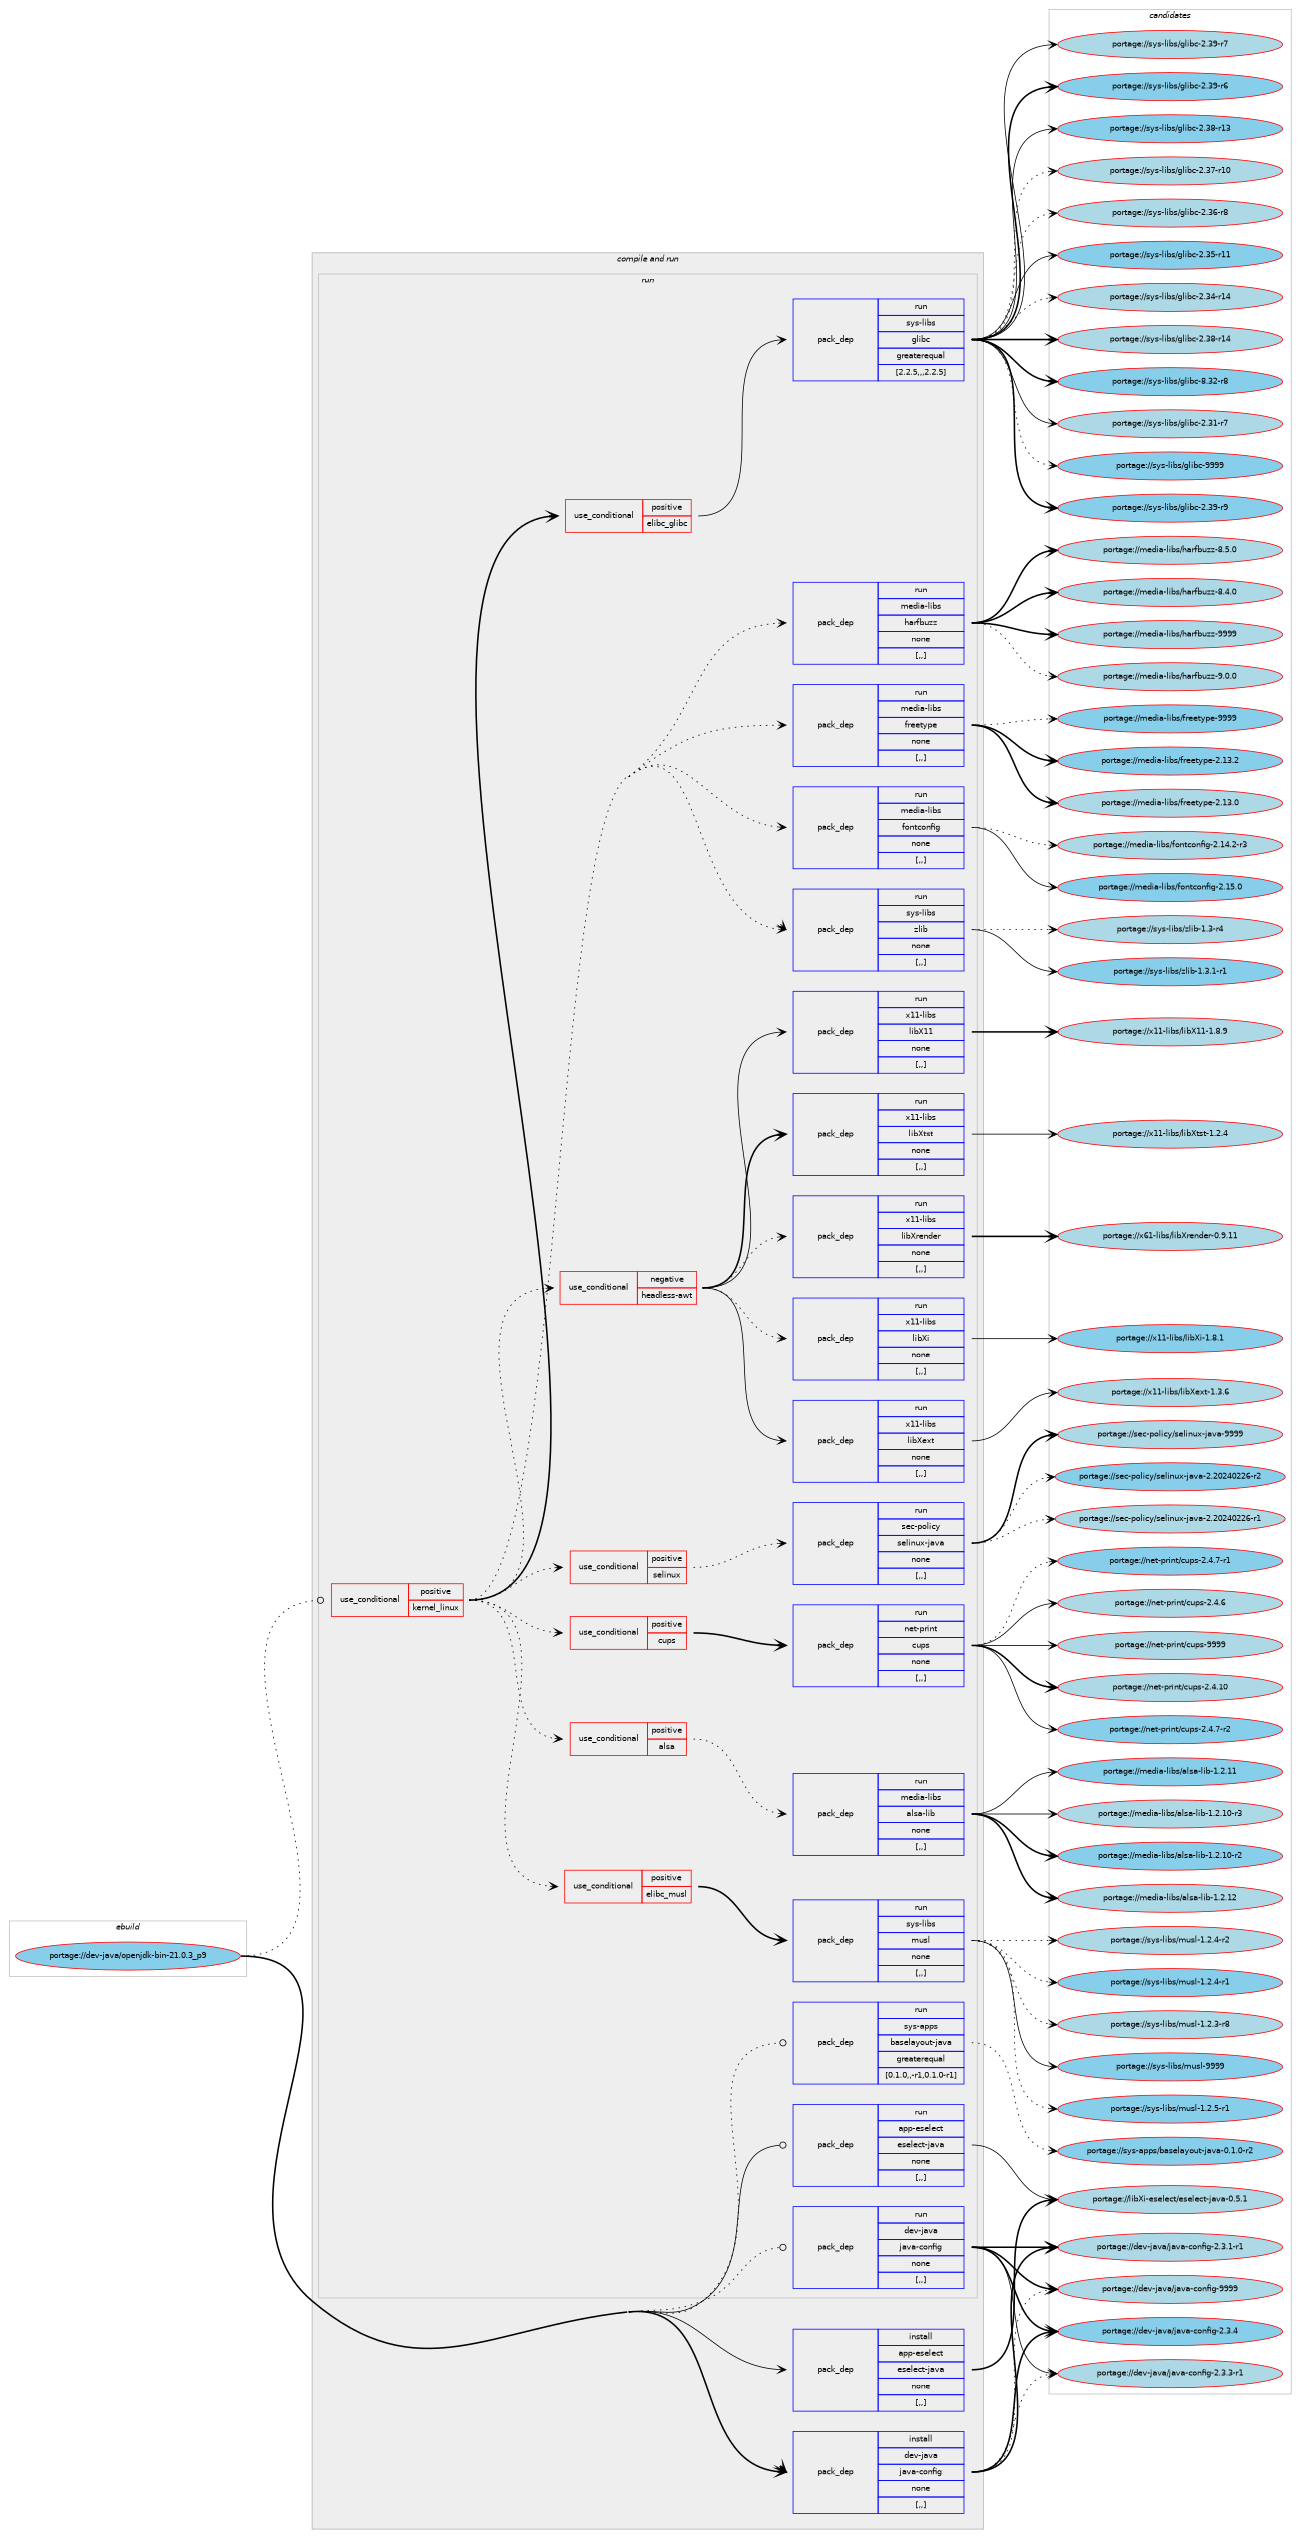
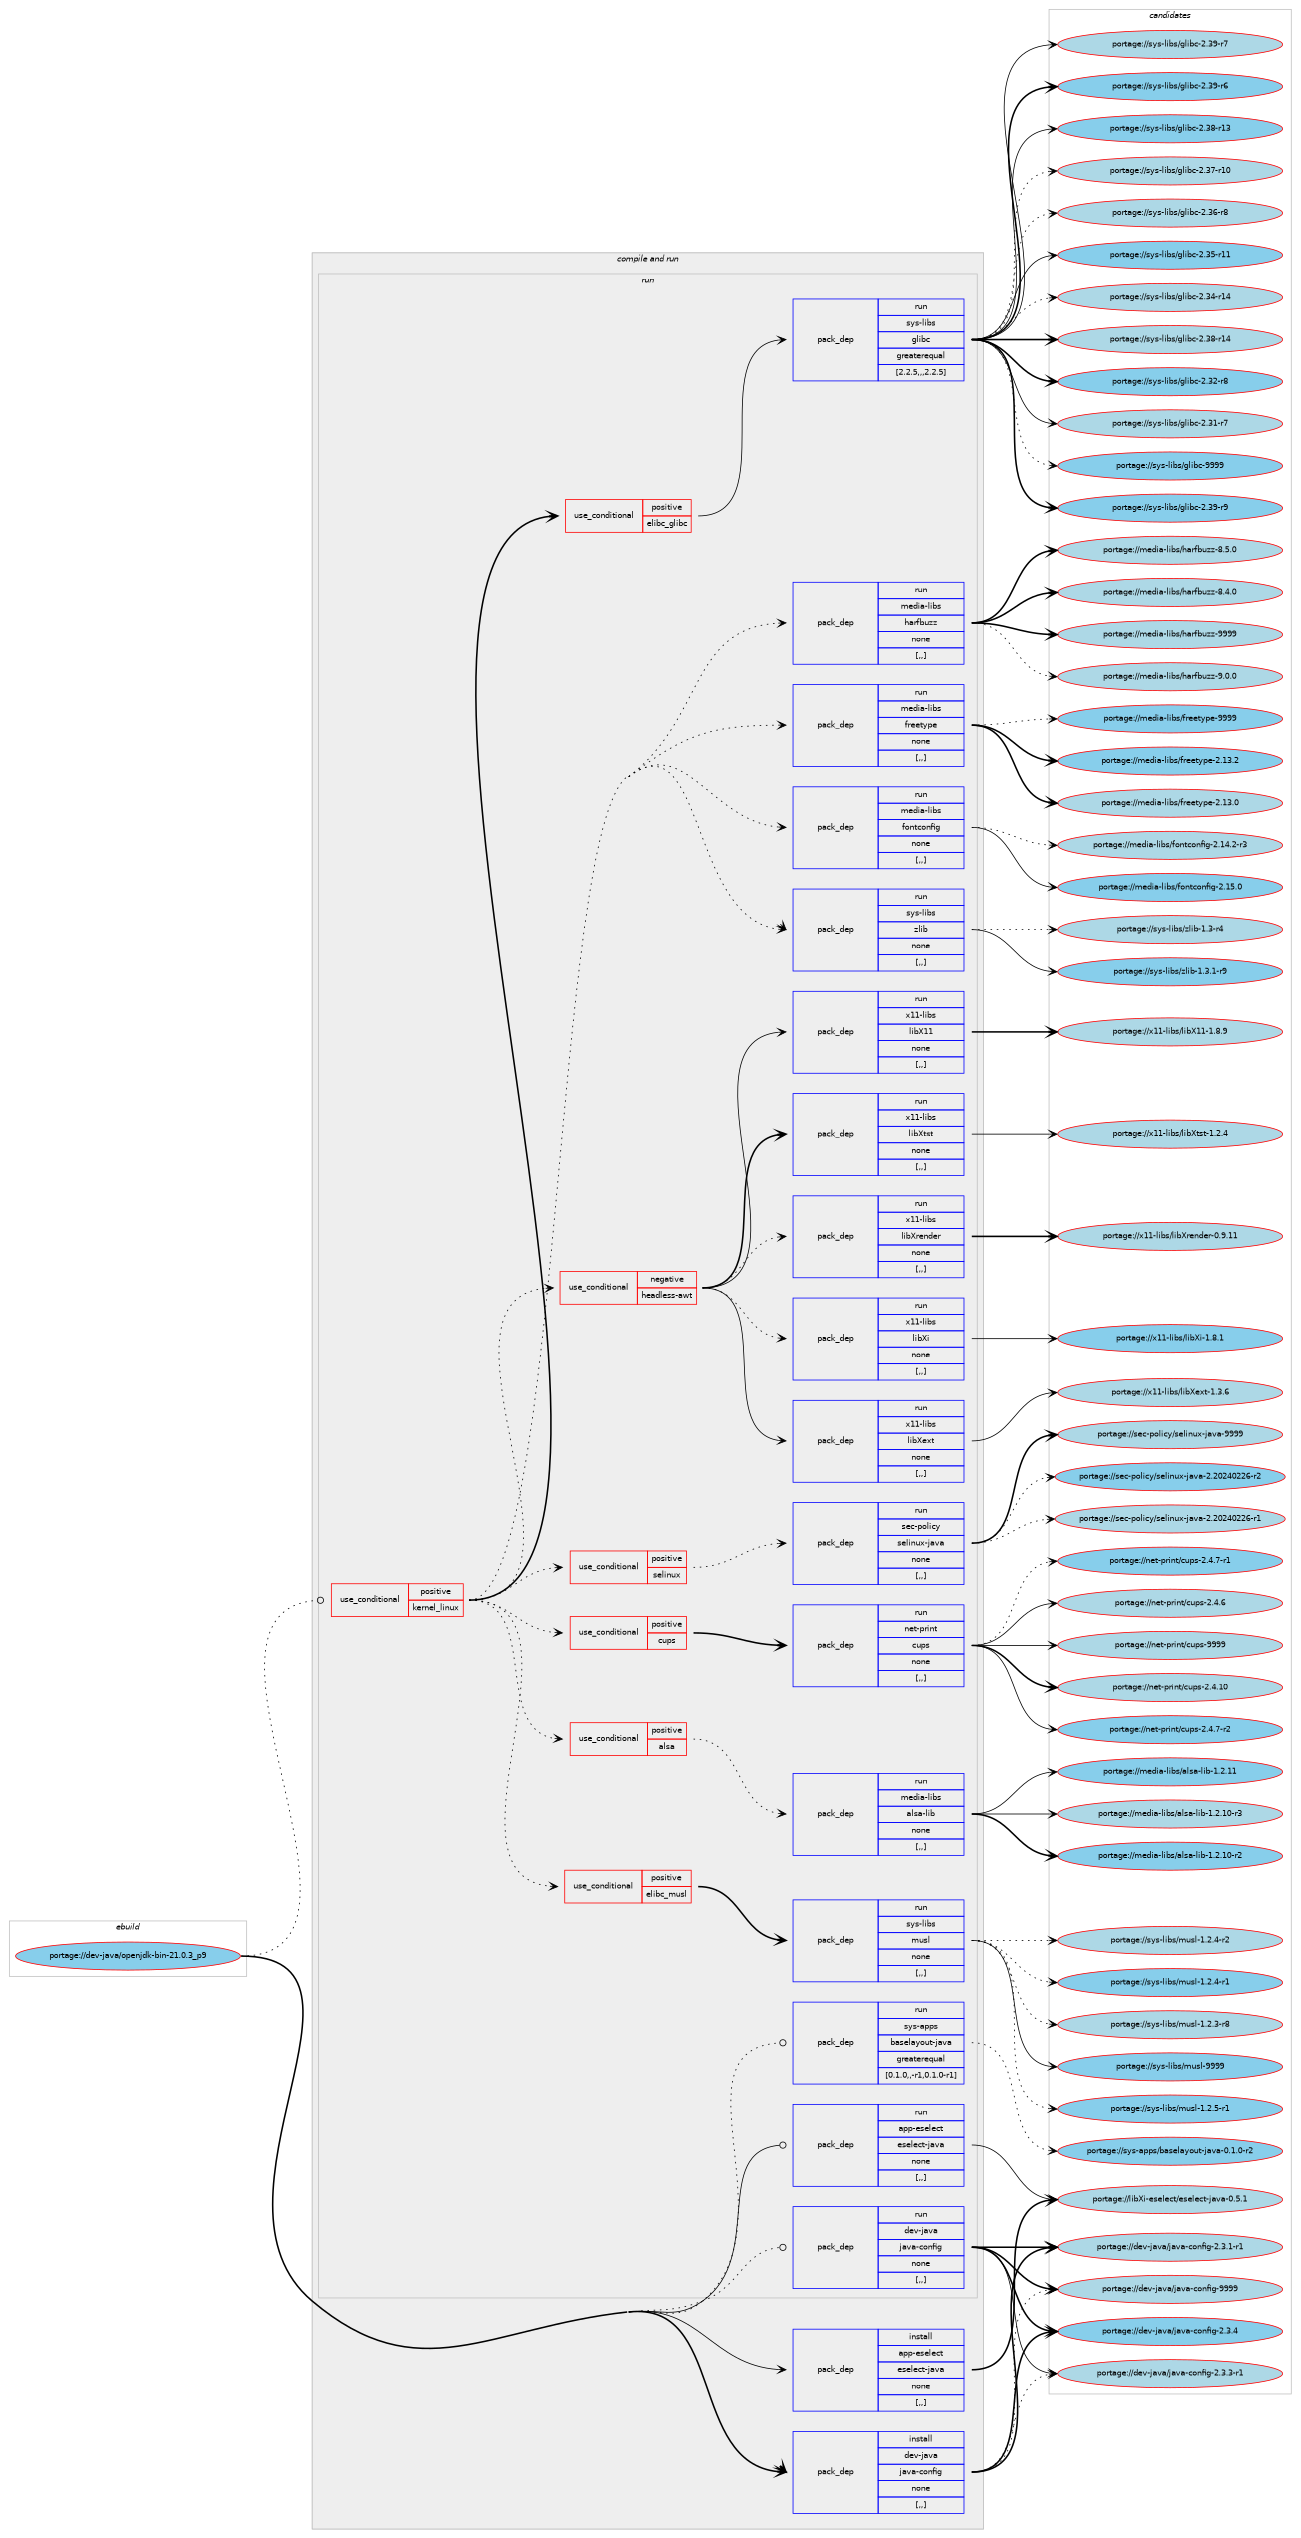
node "portage://sys-libs/glibc-8.32-r8": label "portage://sys-libs/glibc-8.32-r8" -> "portage://sys-libs/glibc-2.32-r8"
node "portage://sys-libs/zlib-1.3.1-r1": label "portage://sys-libs/zlib-1.3.1-r1" -> "portage://sys-libs/zlib-1.3.1-r9"
node "portage://x61-libs/libXrender-0.9.11": label "portage://x61-libs/libXrender-0.9.11" -> "portage://x11-libs/libXrender-0.9.11"
node "portage://media-libs/alsa-lib-1.2.12": removed
